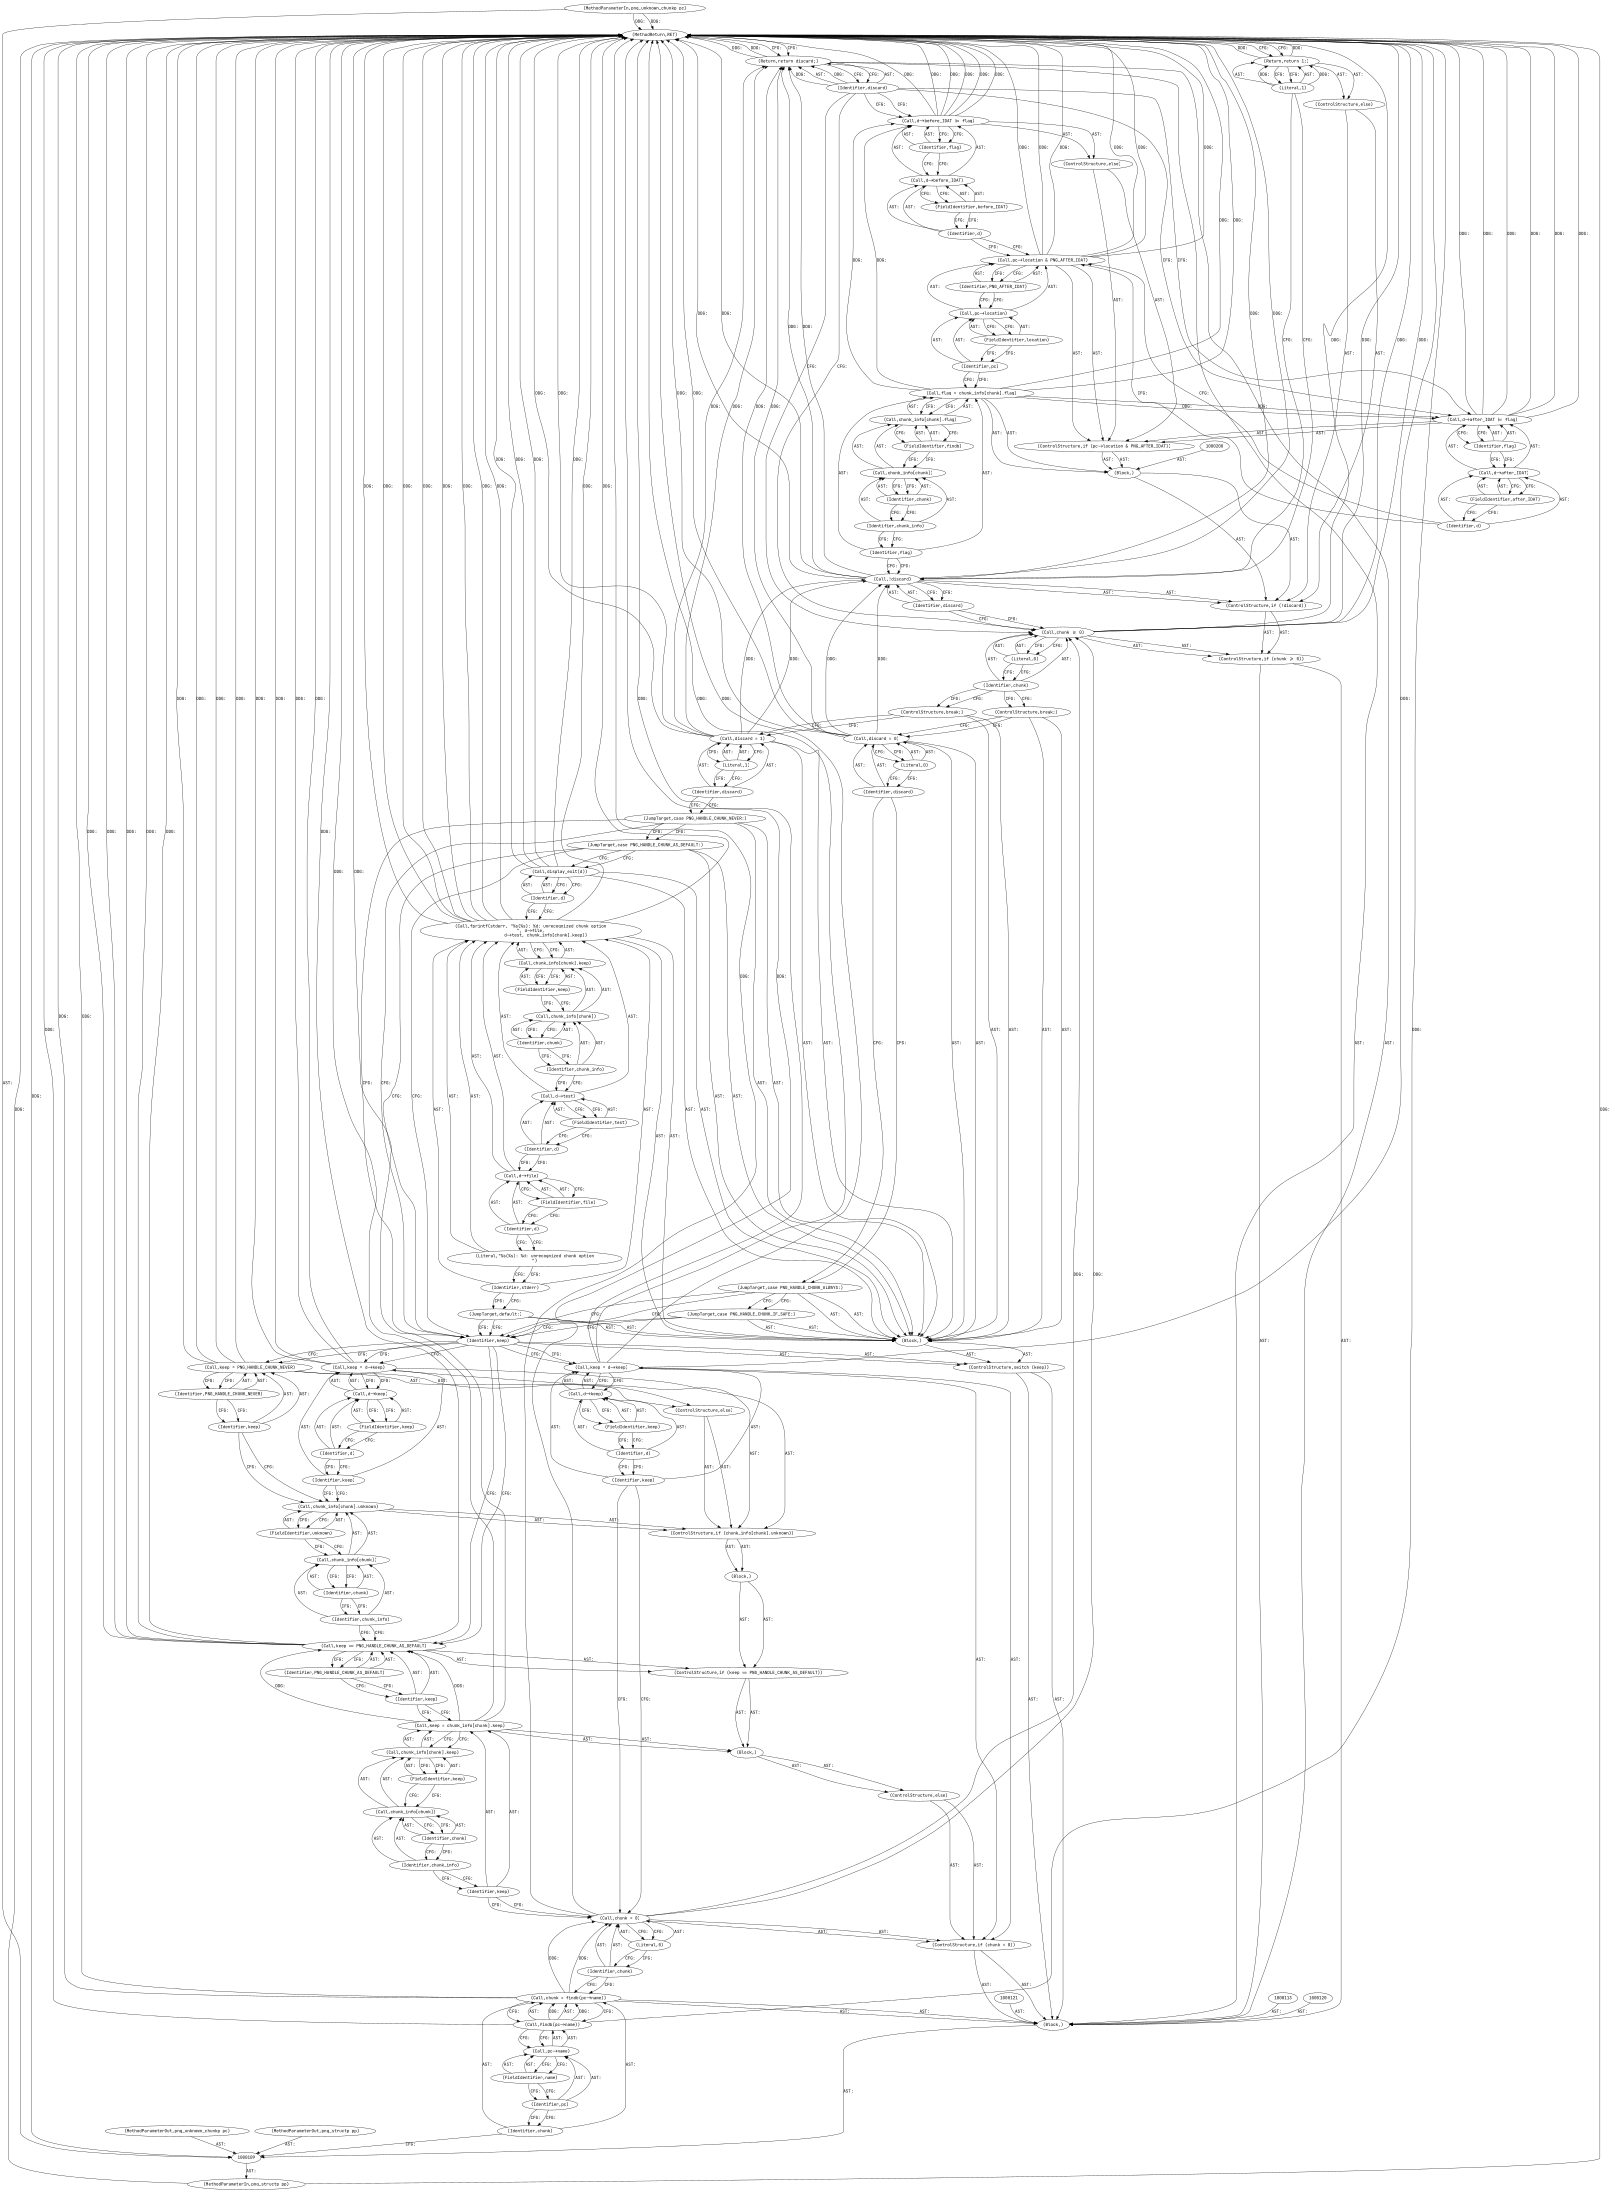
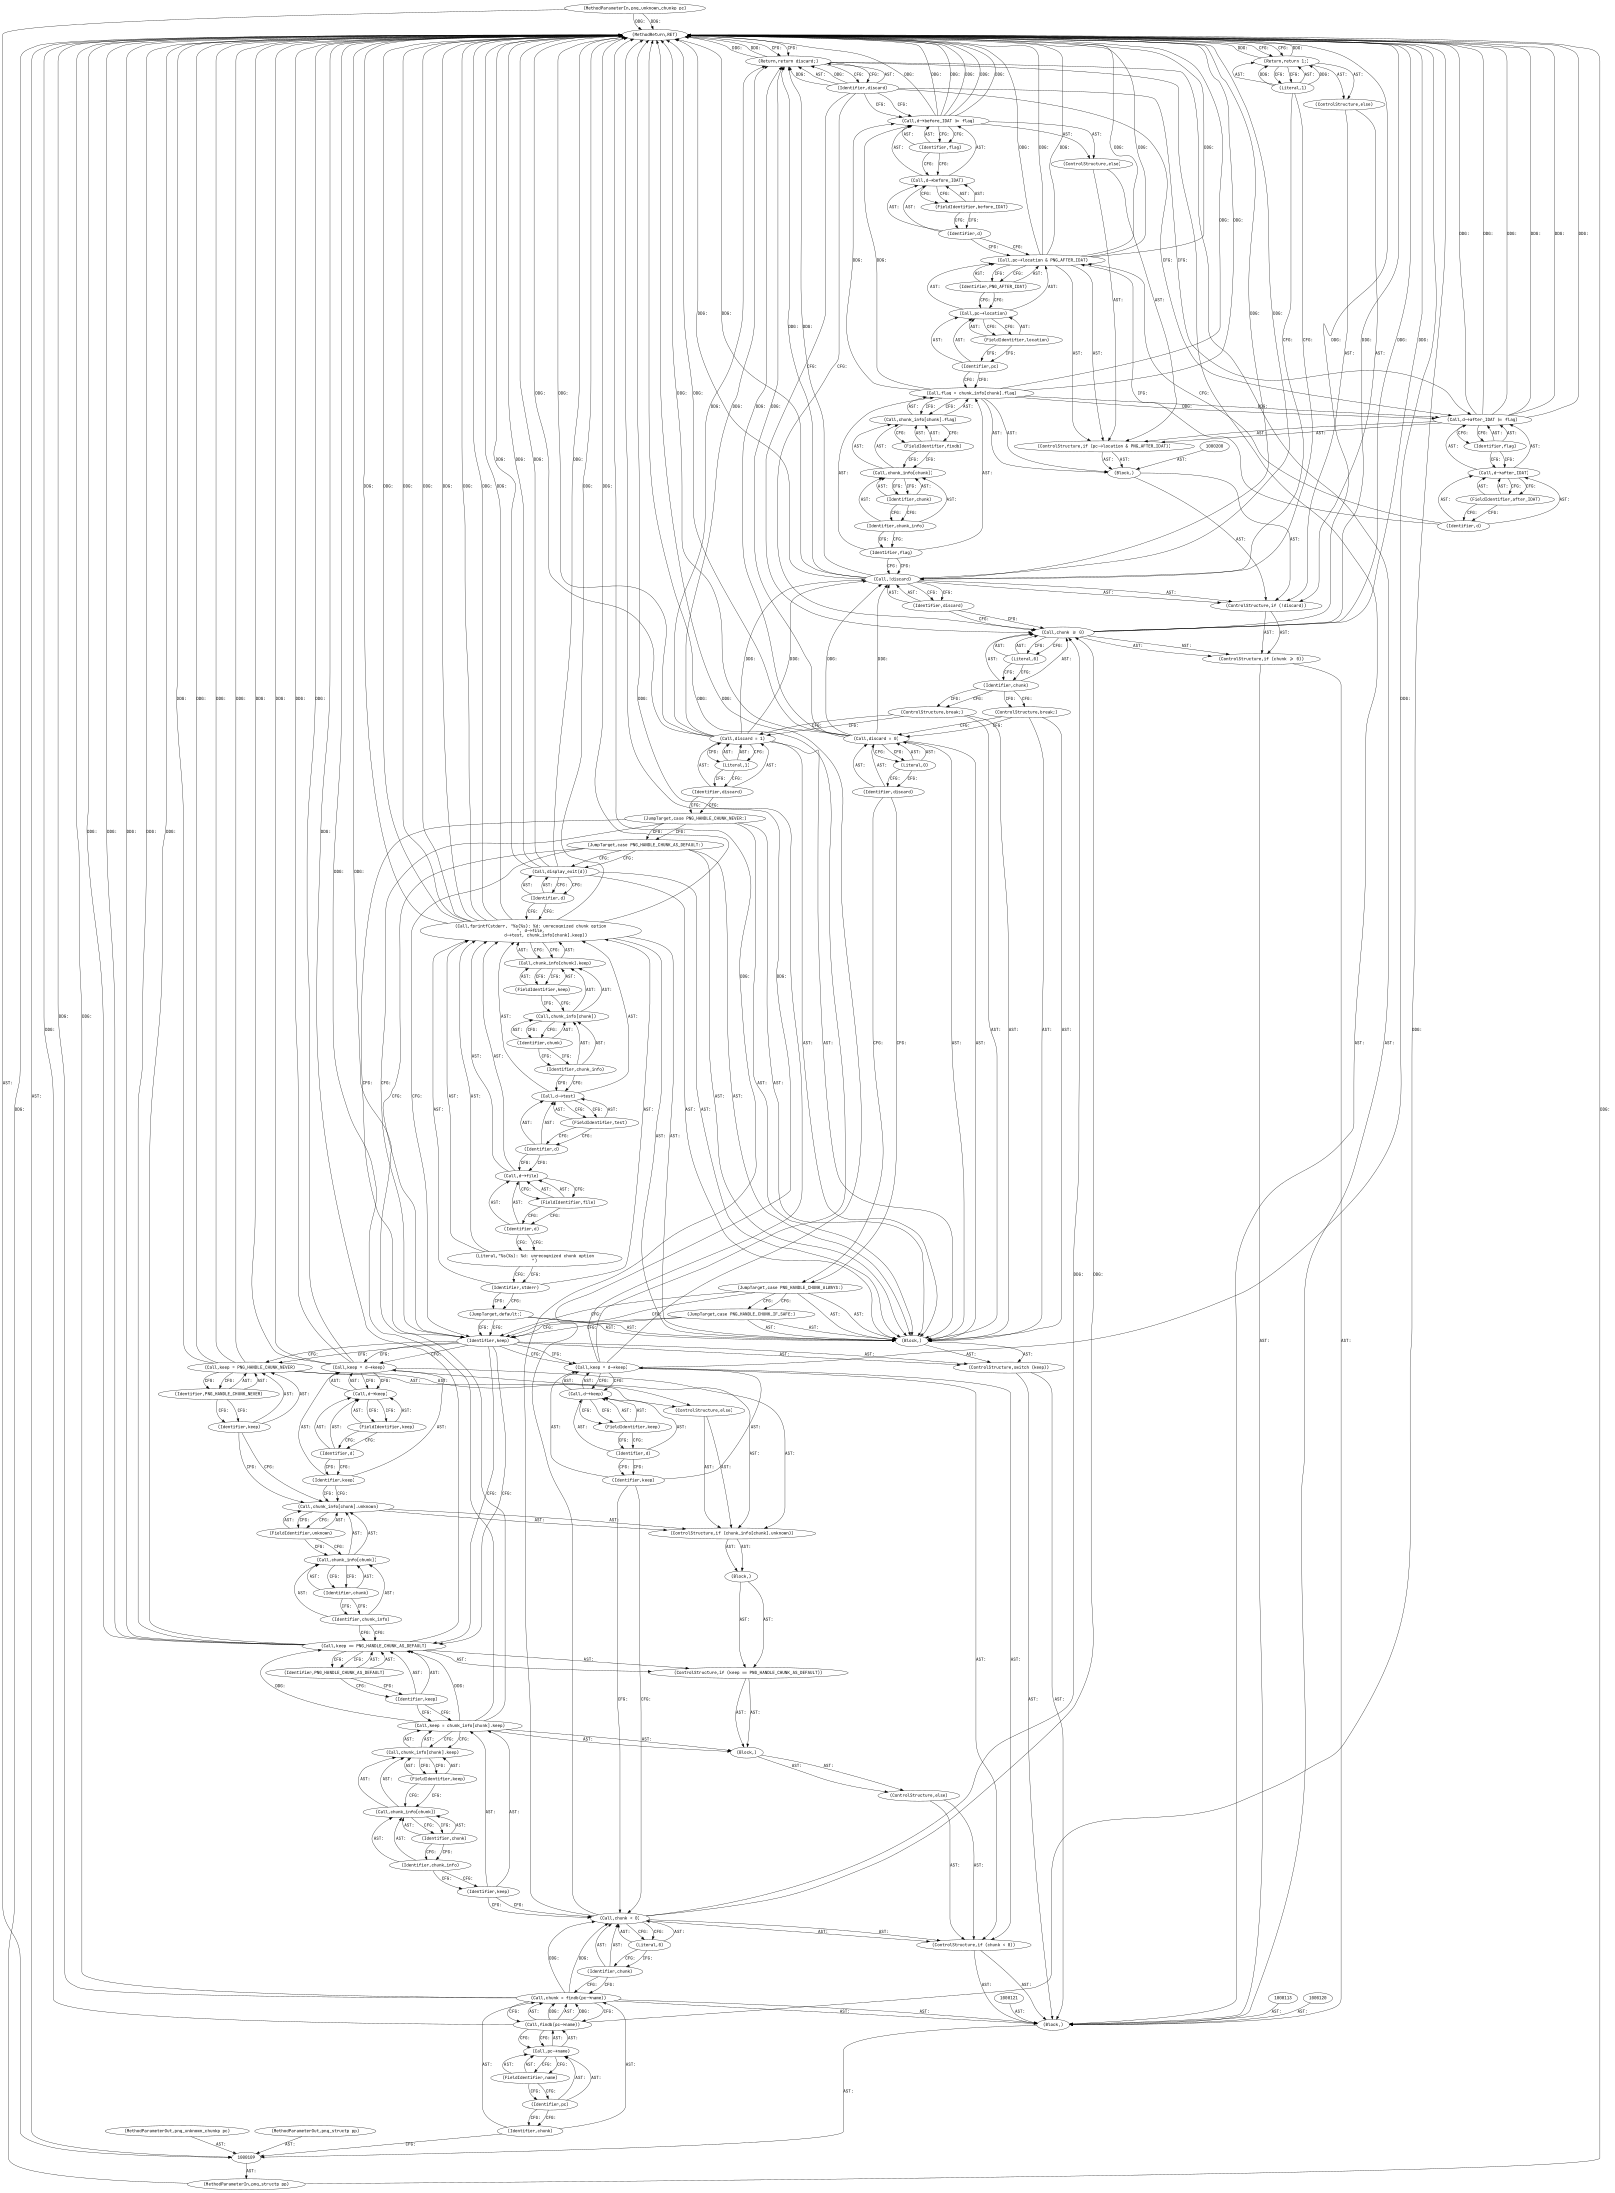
edge "(MethodReturn,RET)" -> "1000109": label "DDG: " -> "AST: "
